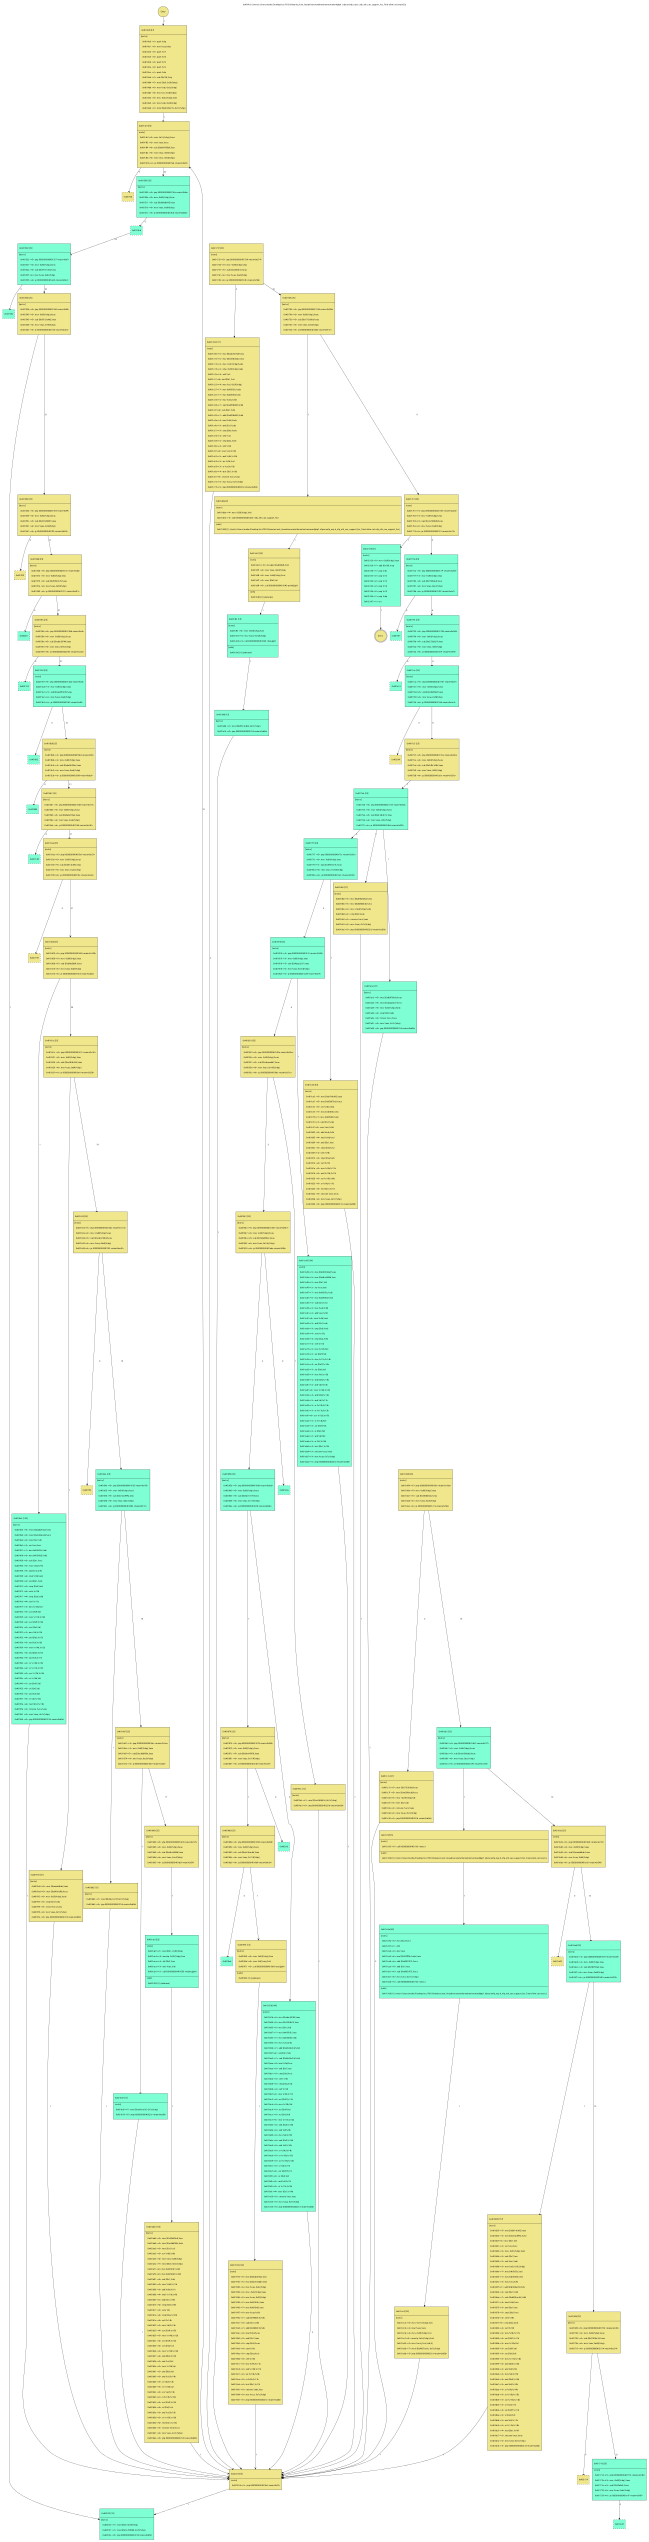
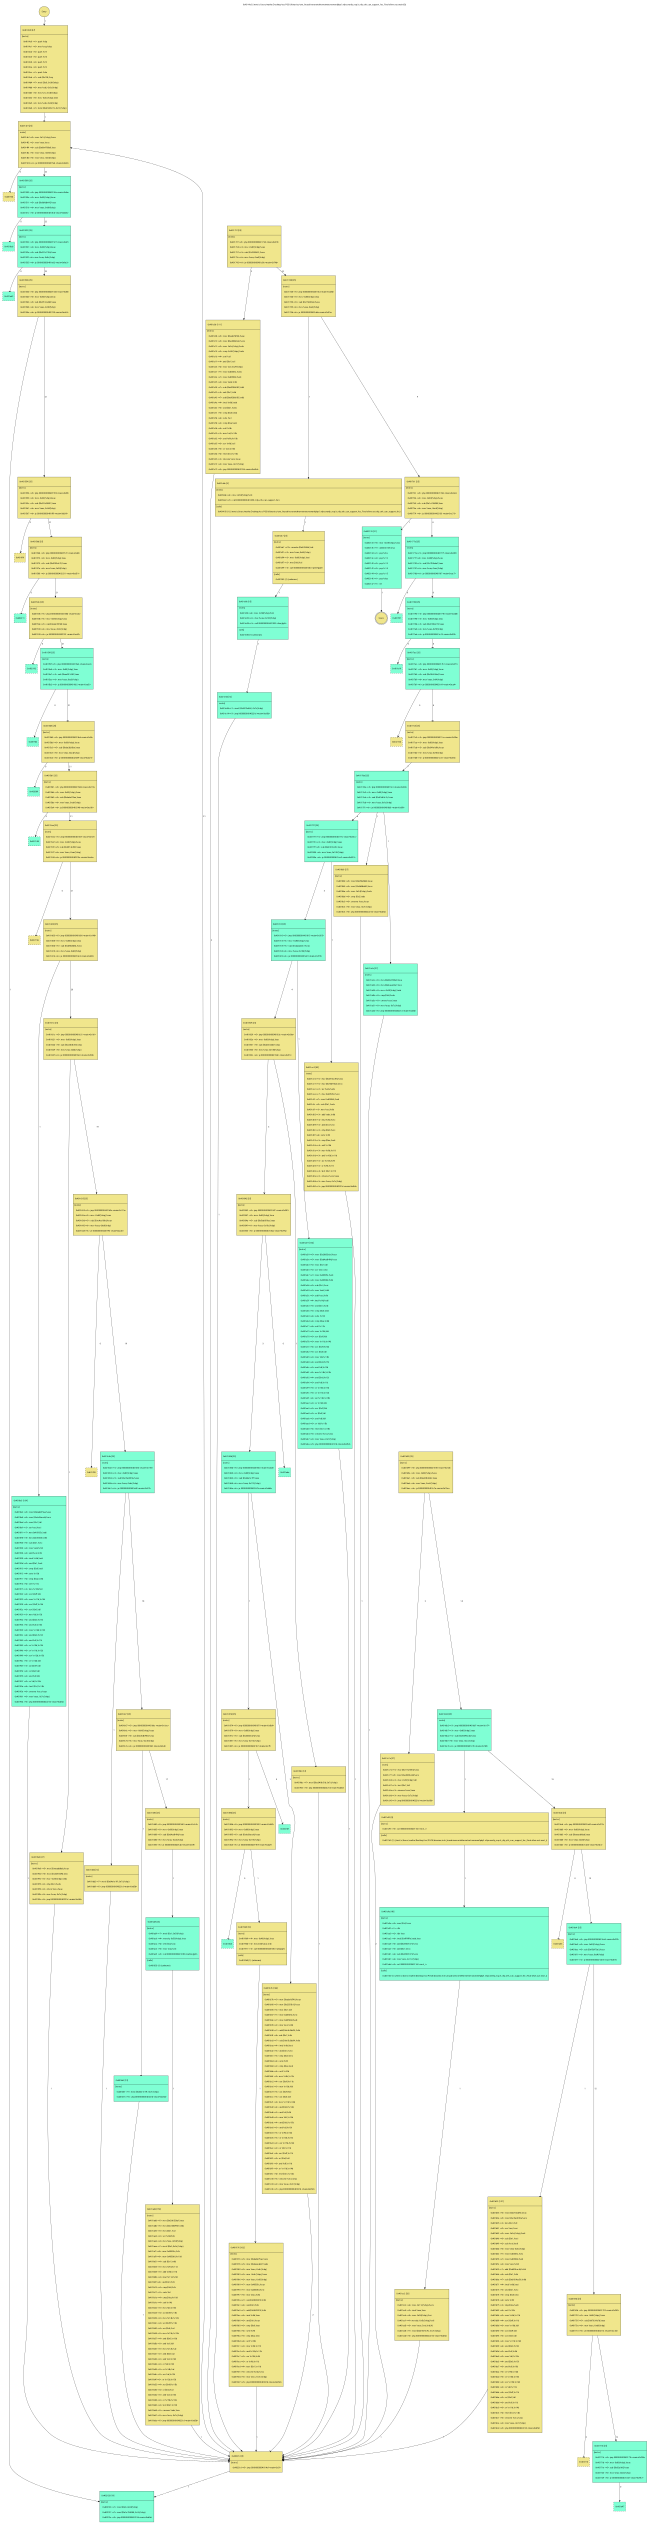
edge "0x4018cb" -> "0x401522 [25]": now "0x401509 [25]" -> "0x401522 [25]"
edge "0x40161c [25]" -> "0x401635 [25]": arrowhead tee -> normal
node "0x401b7b [144]": fillcolor aquamarine -> khaki
